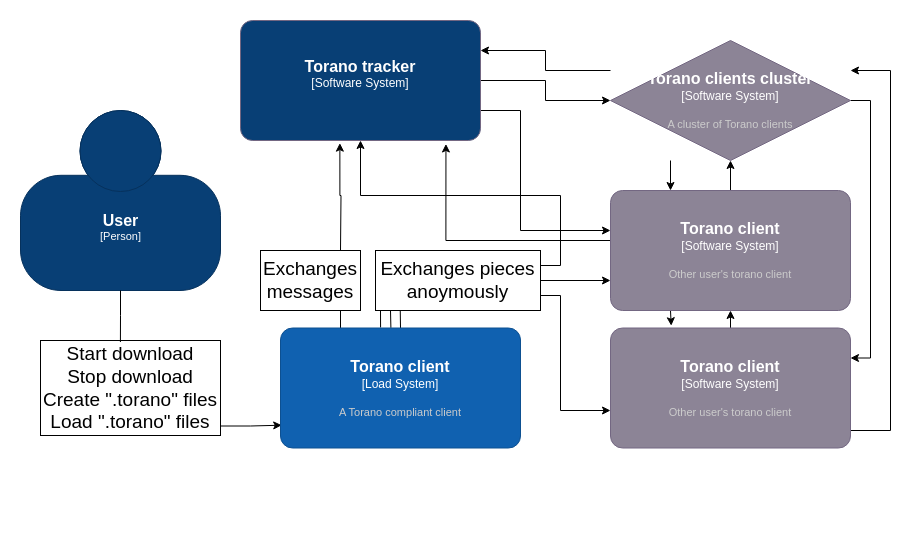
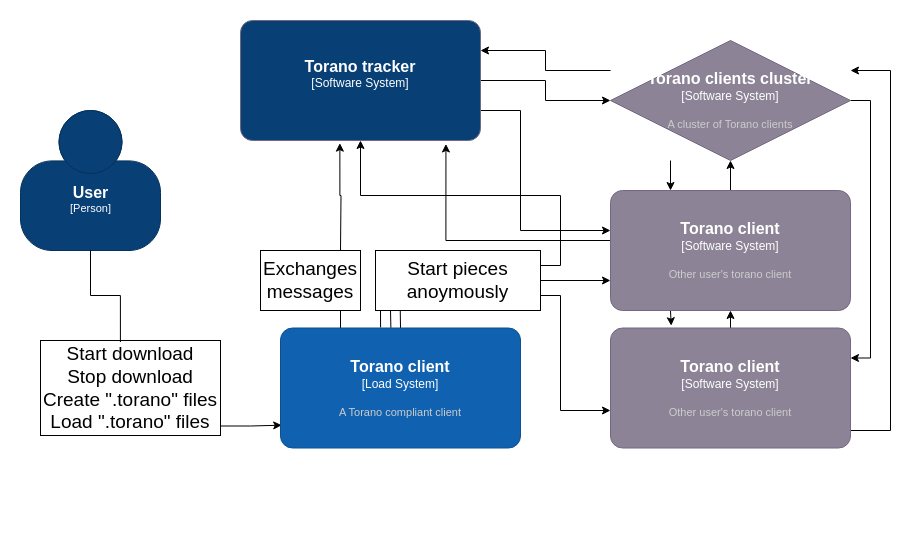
node "User [Person]": size 200x180 -> 140x140
node "Exchanges pieces anoymously": label "Exchanges pieces anoymously" -> "Start pieces anoymously"
